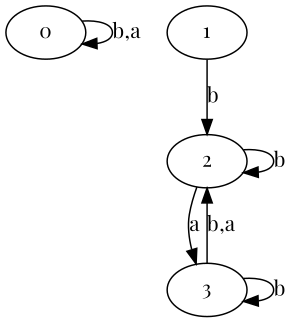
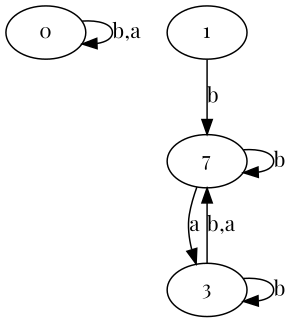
node "2": label "2" -> "7"
